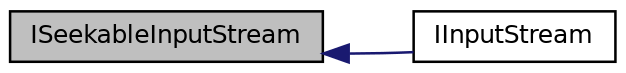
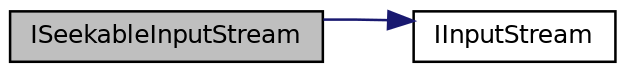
edge "IInputStream" -> "ISeekableInputStream": reversed
